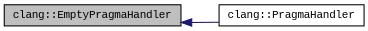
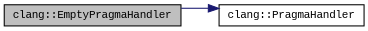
edge "clang::PragmaHandler" -> "clang::EmptyPragmaHandler": reversed
